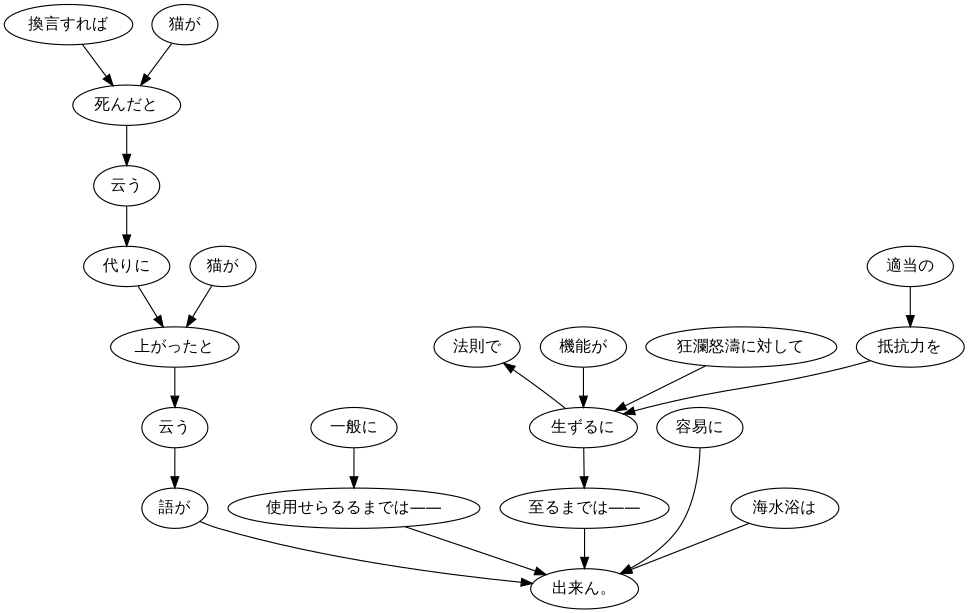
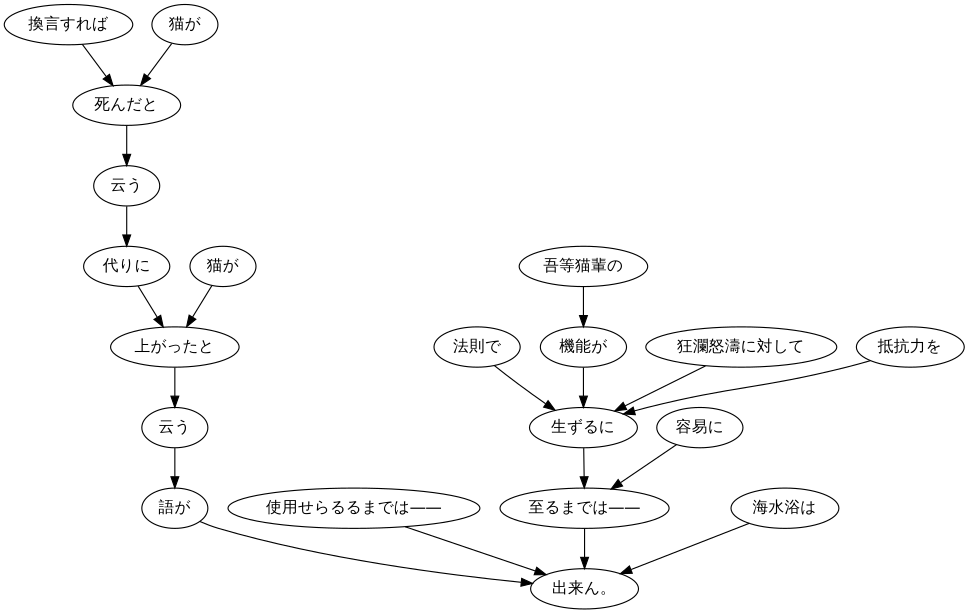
node "吾等猫輩の": added
node "適当の": removed
edge "生ずるに" -> "法則で": reversed
node "一般に": removed
edge "容易に" -> "出来ん。": now "容易に" -> "至るまでは——"
